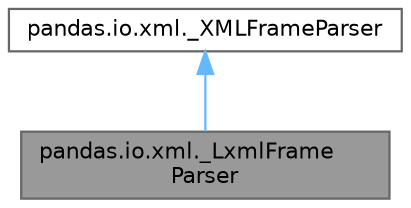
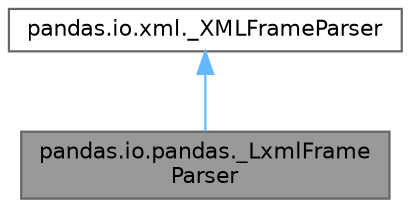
node "pandas.io.xml._LxmlFrame Parser": label "pandas.io.xml._LxmlFrame Parser" -> "pandas.io.pandas._LxmlFrame Parser"
